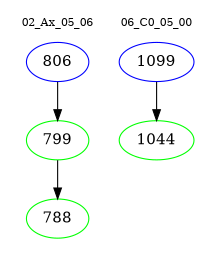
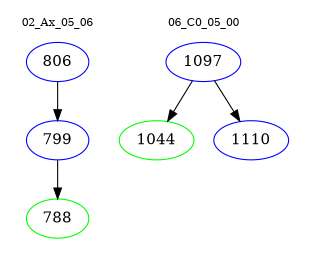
node "1099": label "1099" -> "1097"
node "799": color green -> blue
node "1110": added
